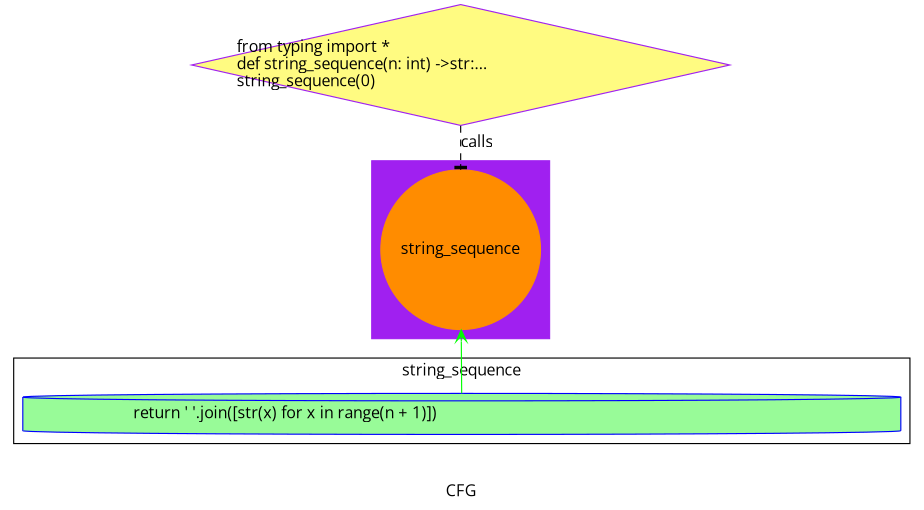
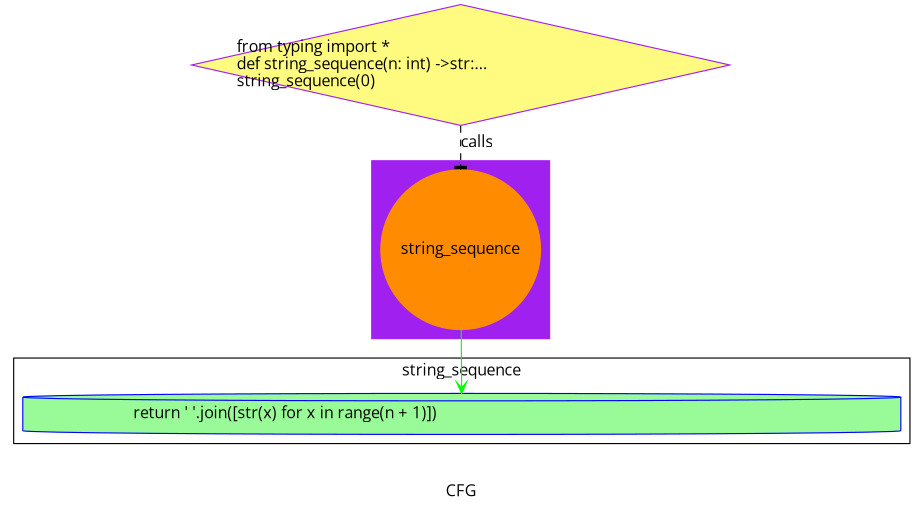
edge "return ' '.join([str(x) for x in range(n + 1)])" -> "string_sequence": reversed
